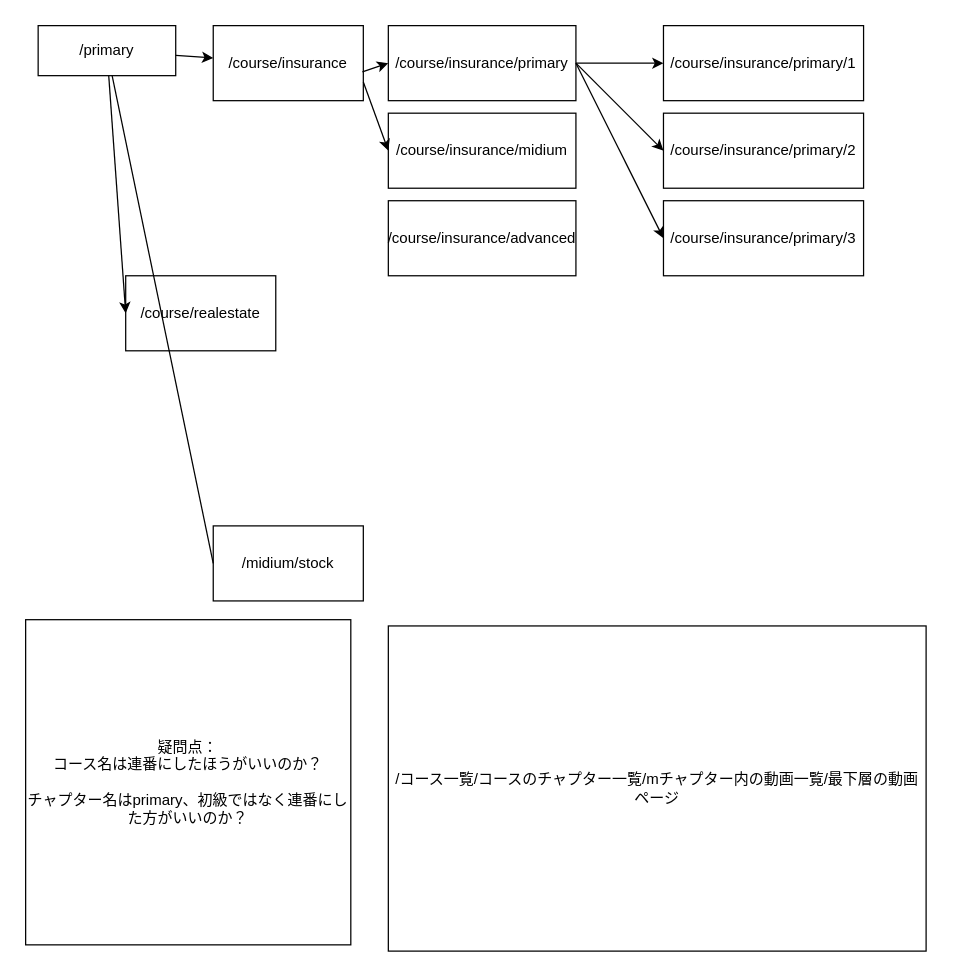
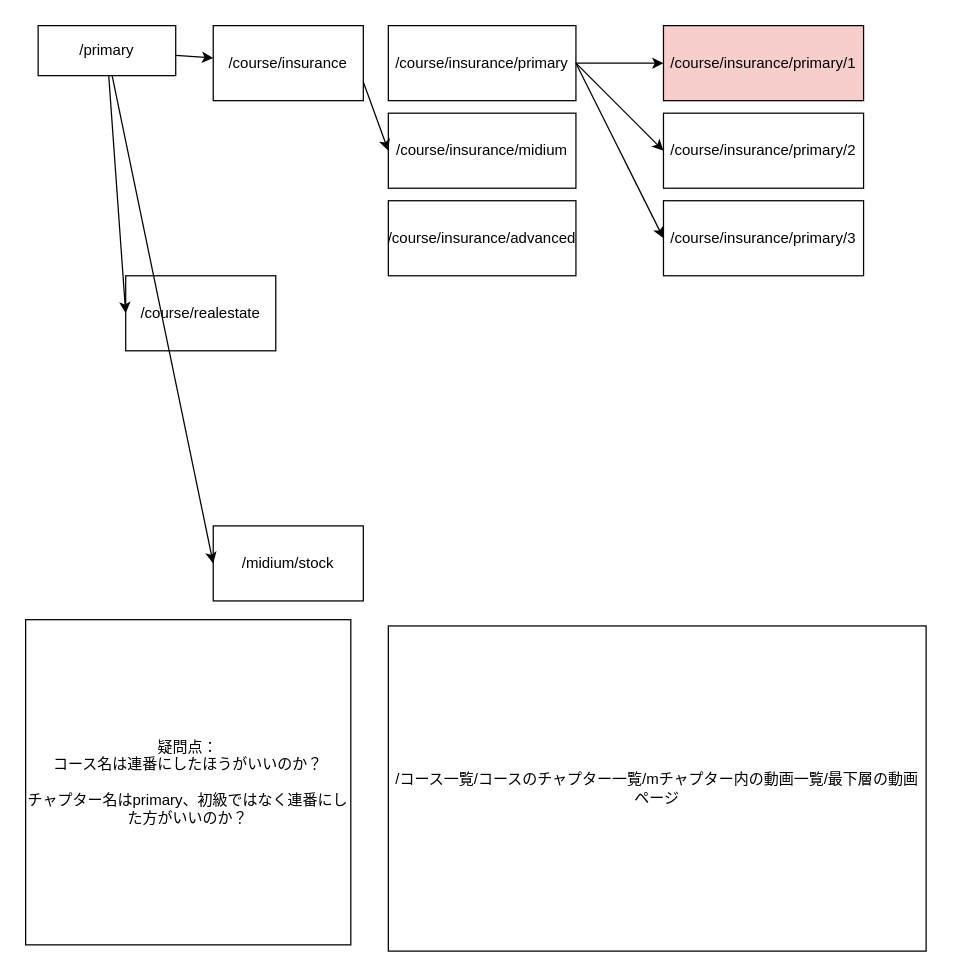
node "/course/insurance/primary/1": fillcolor #ffffff -> #f8cecc
edge "/course/insurance" -> "/course/insurance/primary": removed
edge "/primary" -- "/midium/stock": arrowhead none -> classic
